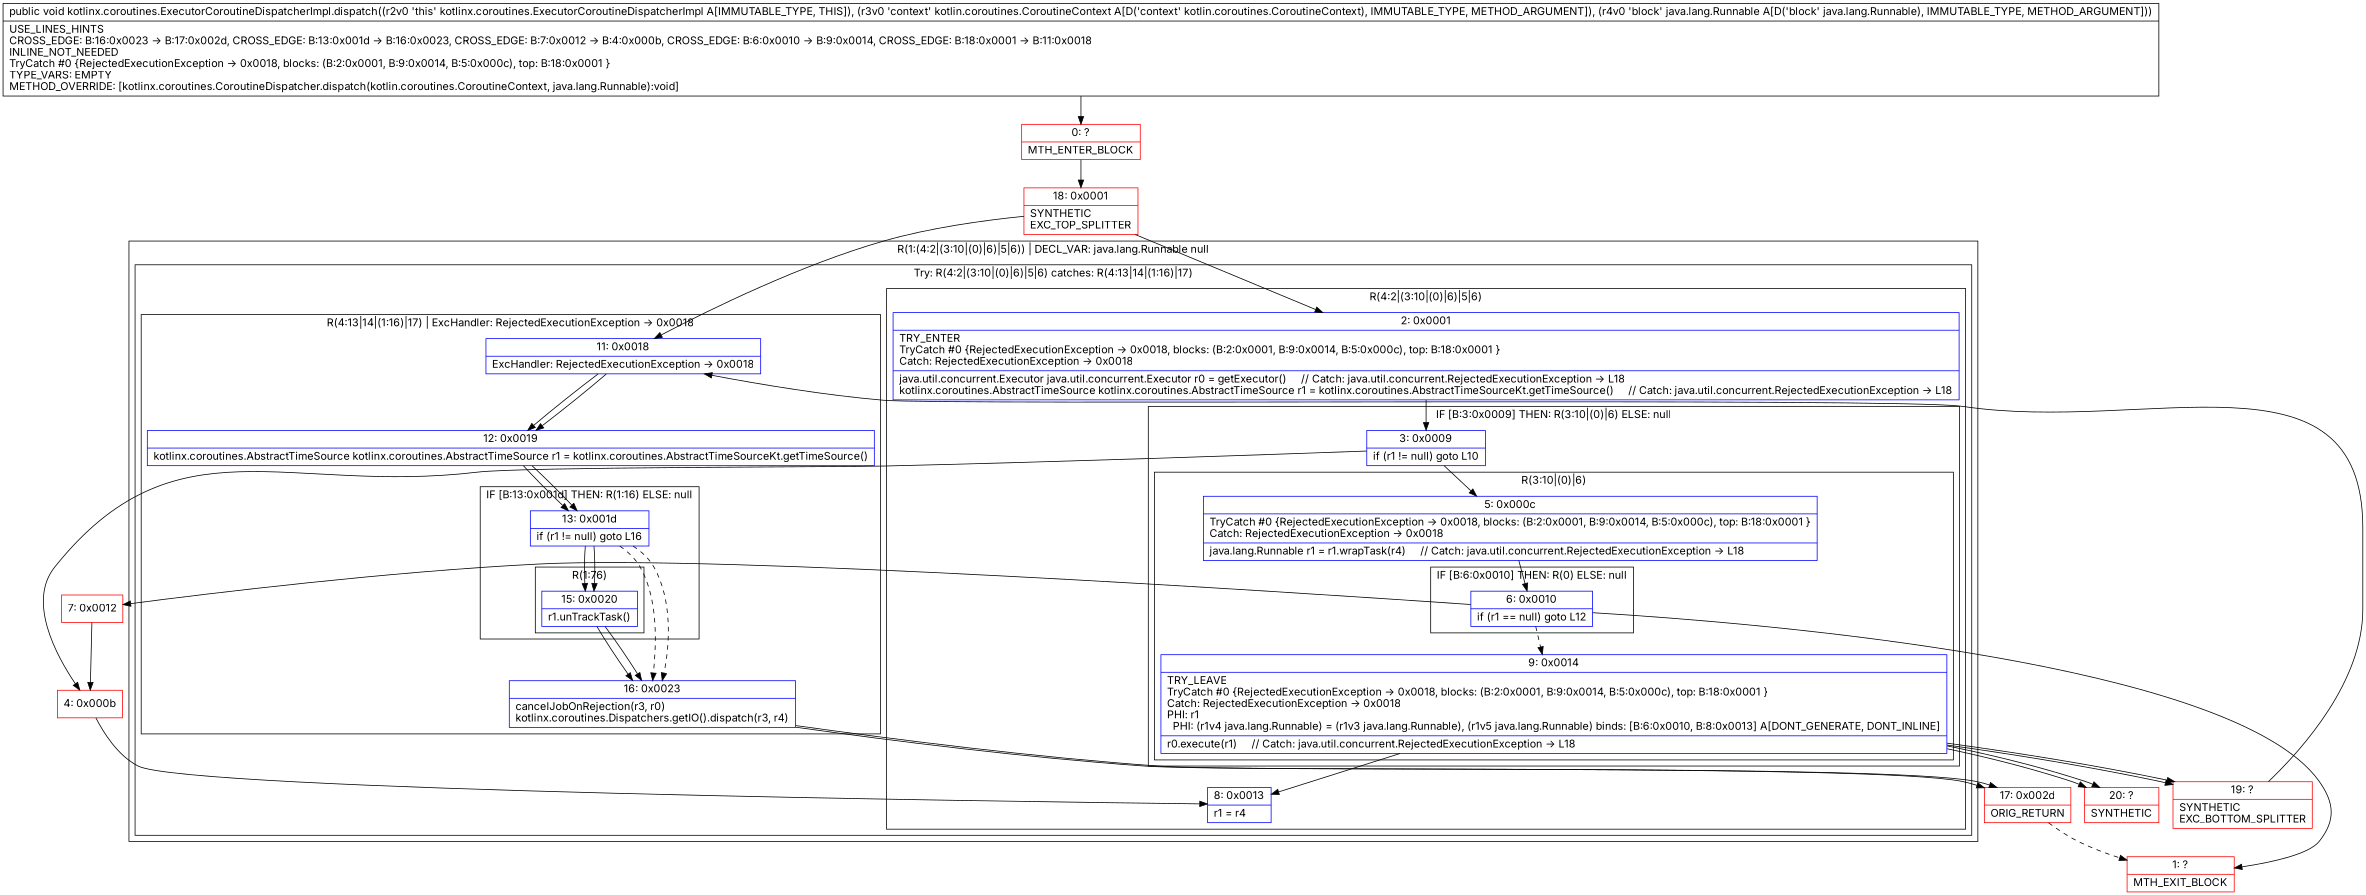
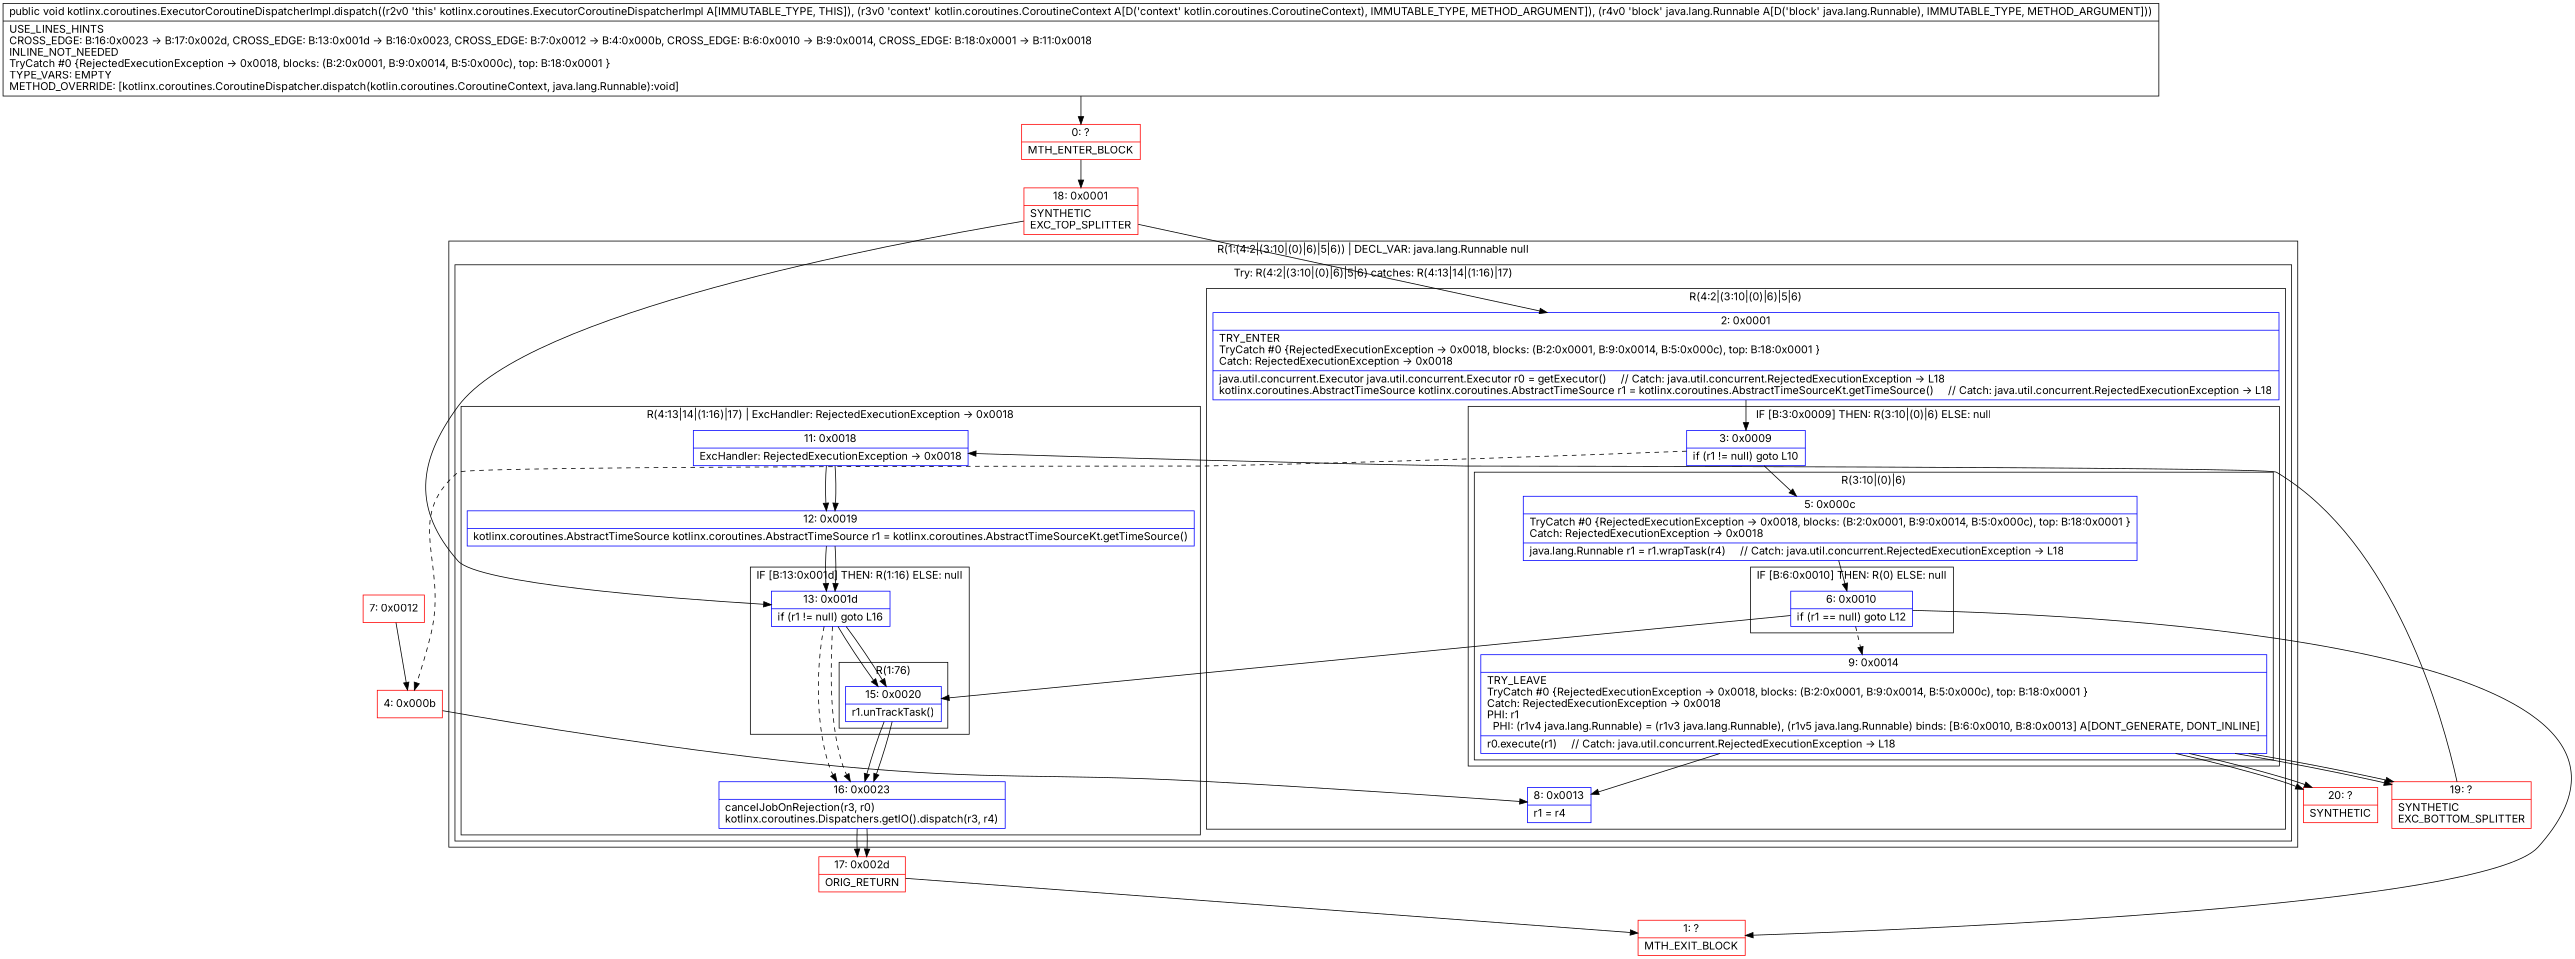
edge "18: 0x0001" -> "11: 0x0018": now "18: 0x0001" -> "13: 0x001d"
edge "3: 0x0009" -> "4: 0x000b": style solid -> dashed
edge "6: 0x0010" -> "7: 0x0012": now "6: 0x0010" -> "15: 0x0020"
edge "17: 0x002d" -> "1: ?": style dashed -> solid
